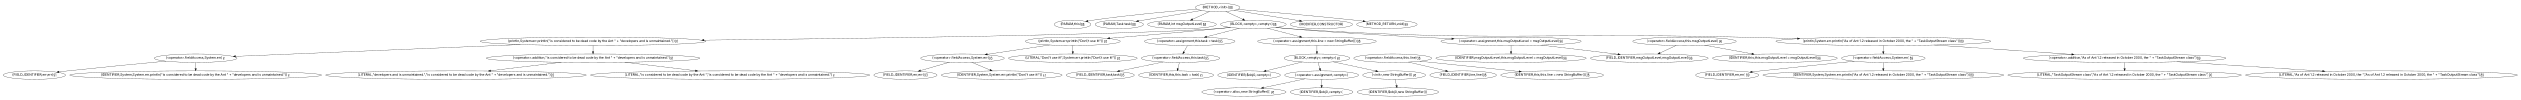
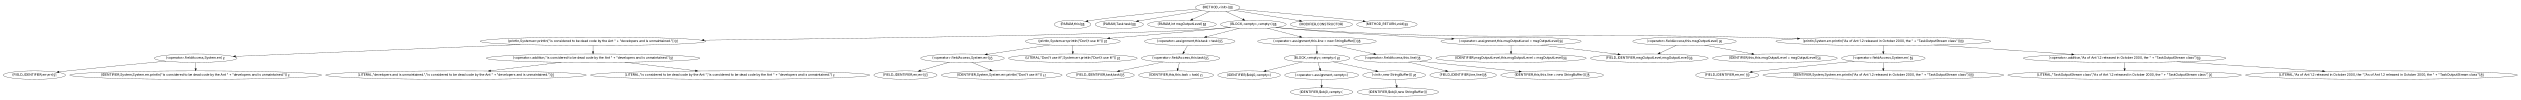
edge "(<operator>.assignment,this.line = new StringBuffer())" -> "(<operator>.fieldAccess,this.line)": added
node "(IDENTIFIER,this,this.msgOutputLevel = msgOutputLevel)": text "96" -> "56"
node "(<operator>.alloc,new StringBuffer())": removed
